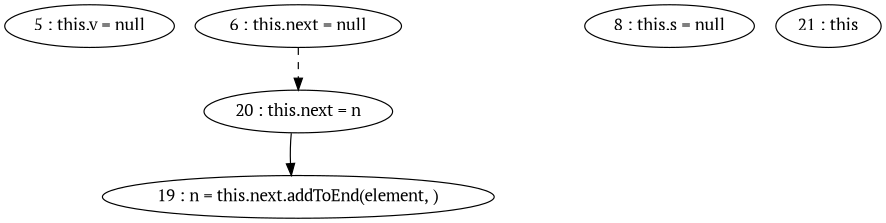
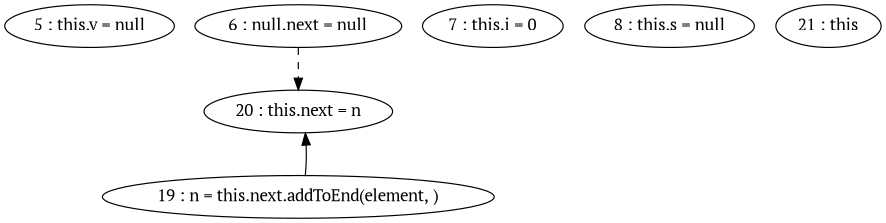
node "6 : this.next = null": label "6 : this.next = null" -> "6 : null.next = null"
node "7 : this.i = 0": added
edge "20 : this.next = n" -> "19 : n = this.next.addToEnd(element, )": reversed
